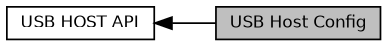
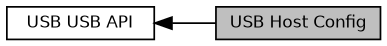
node "USB HOST API": label "USB HOST API" -> "USB USB API"
